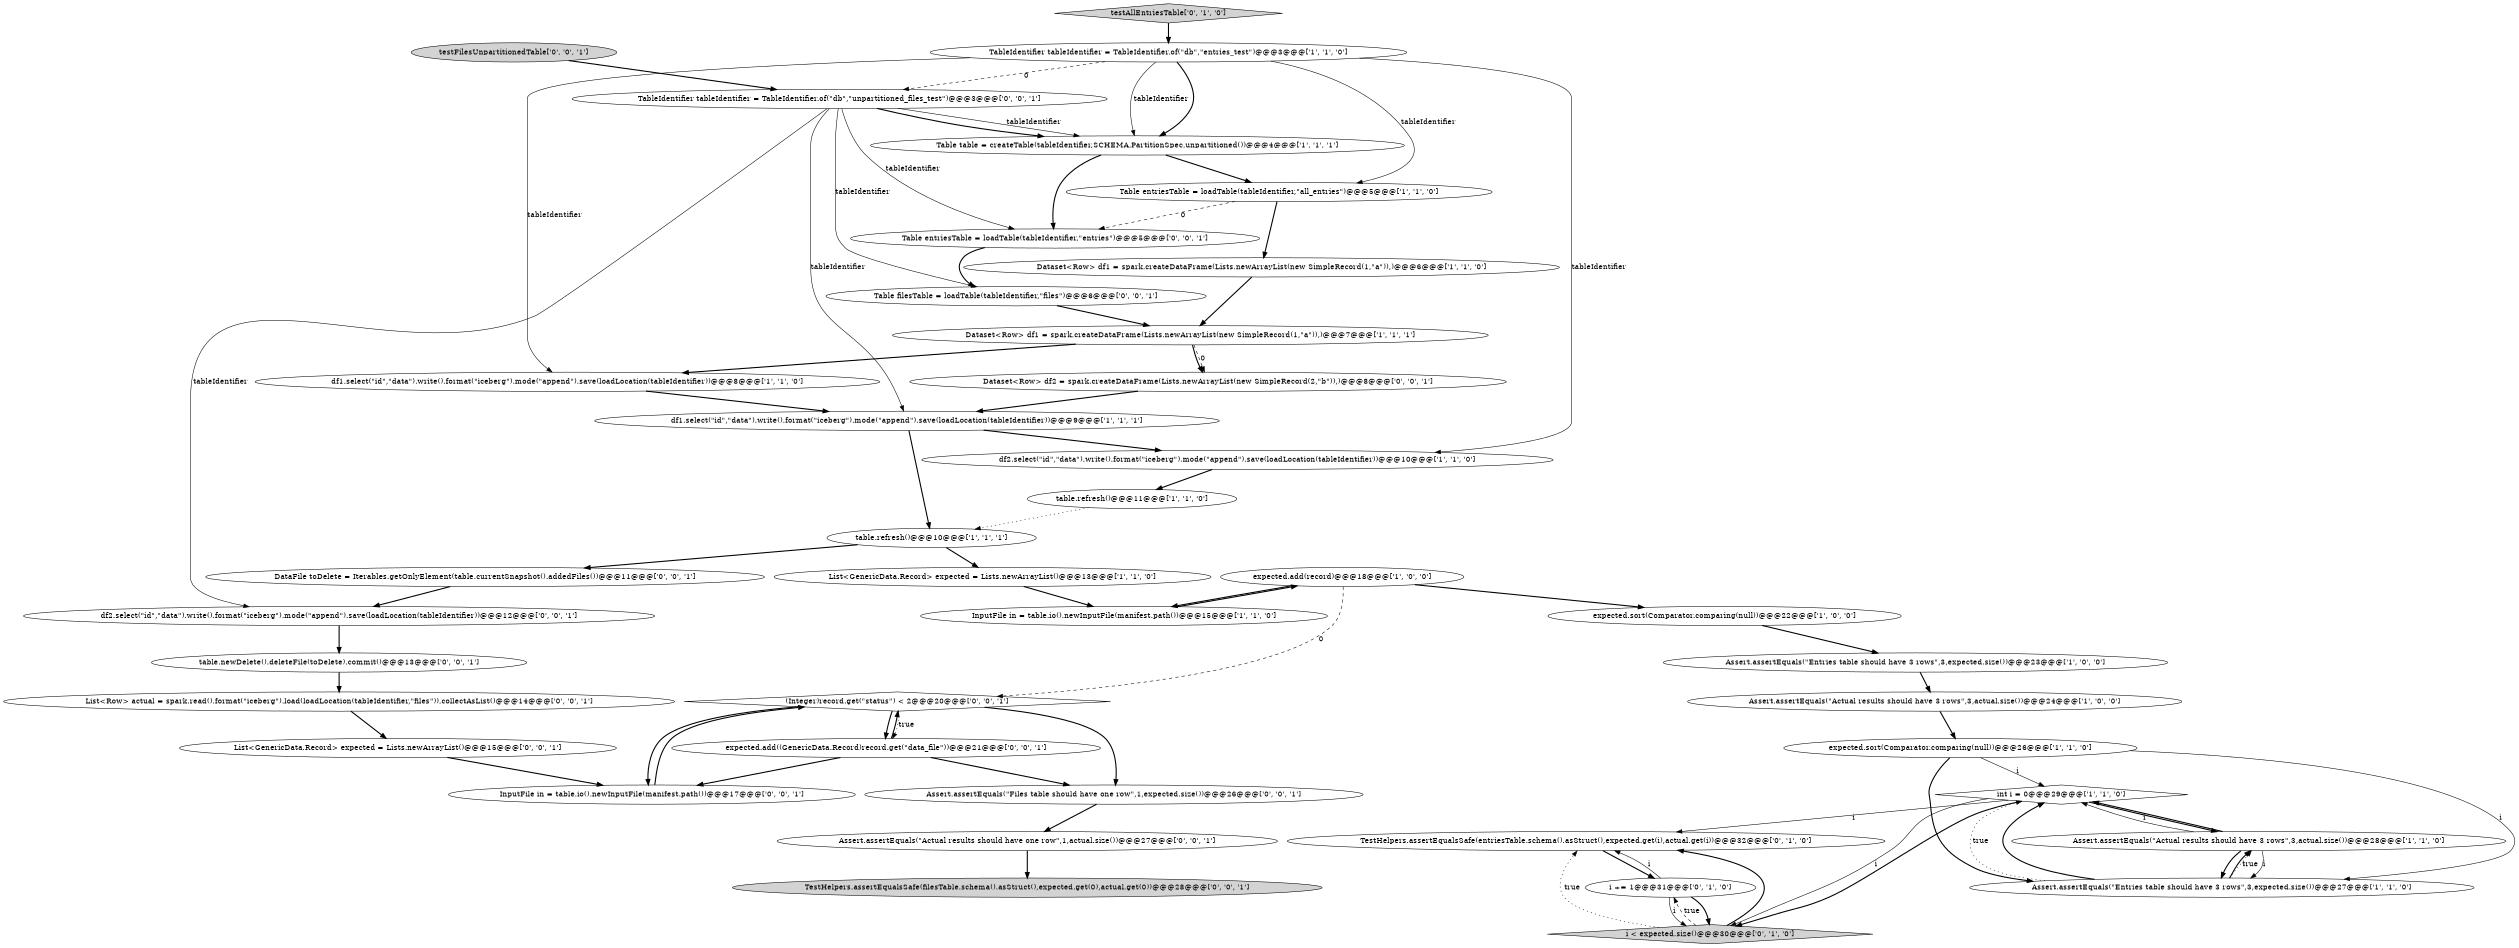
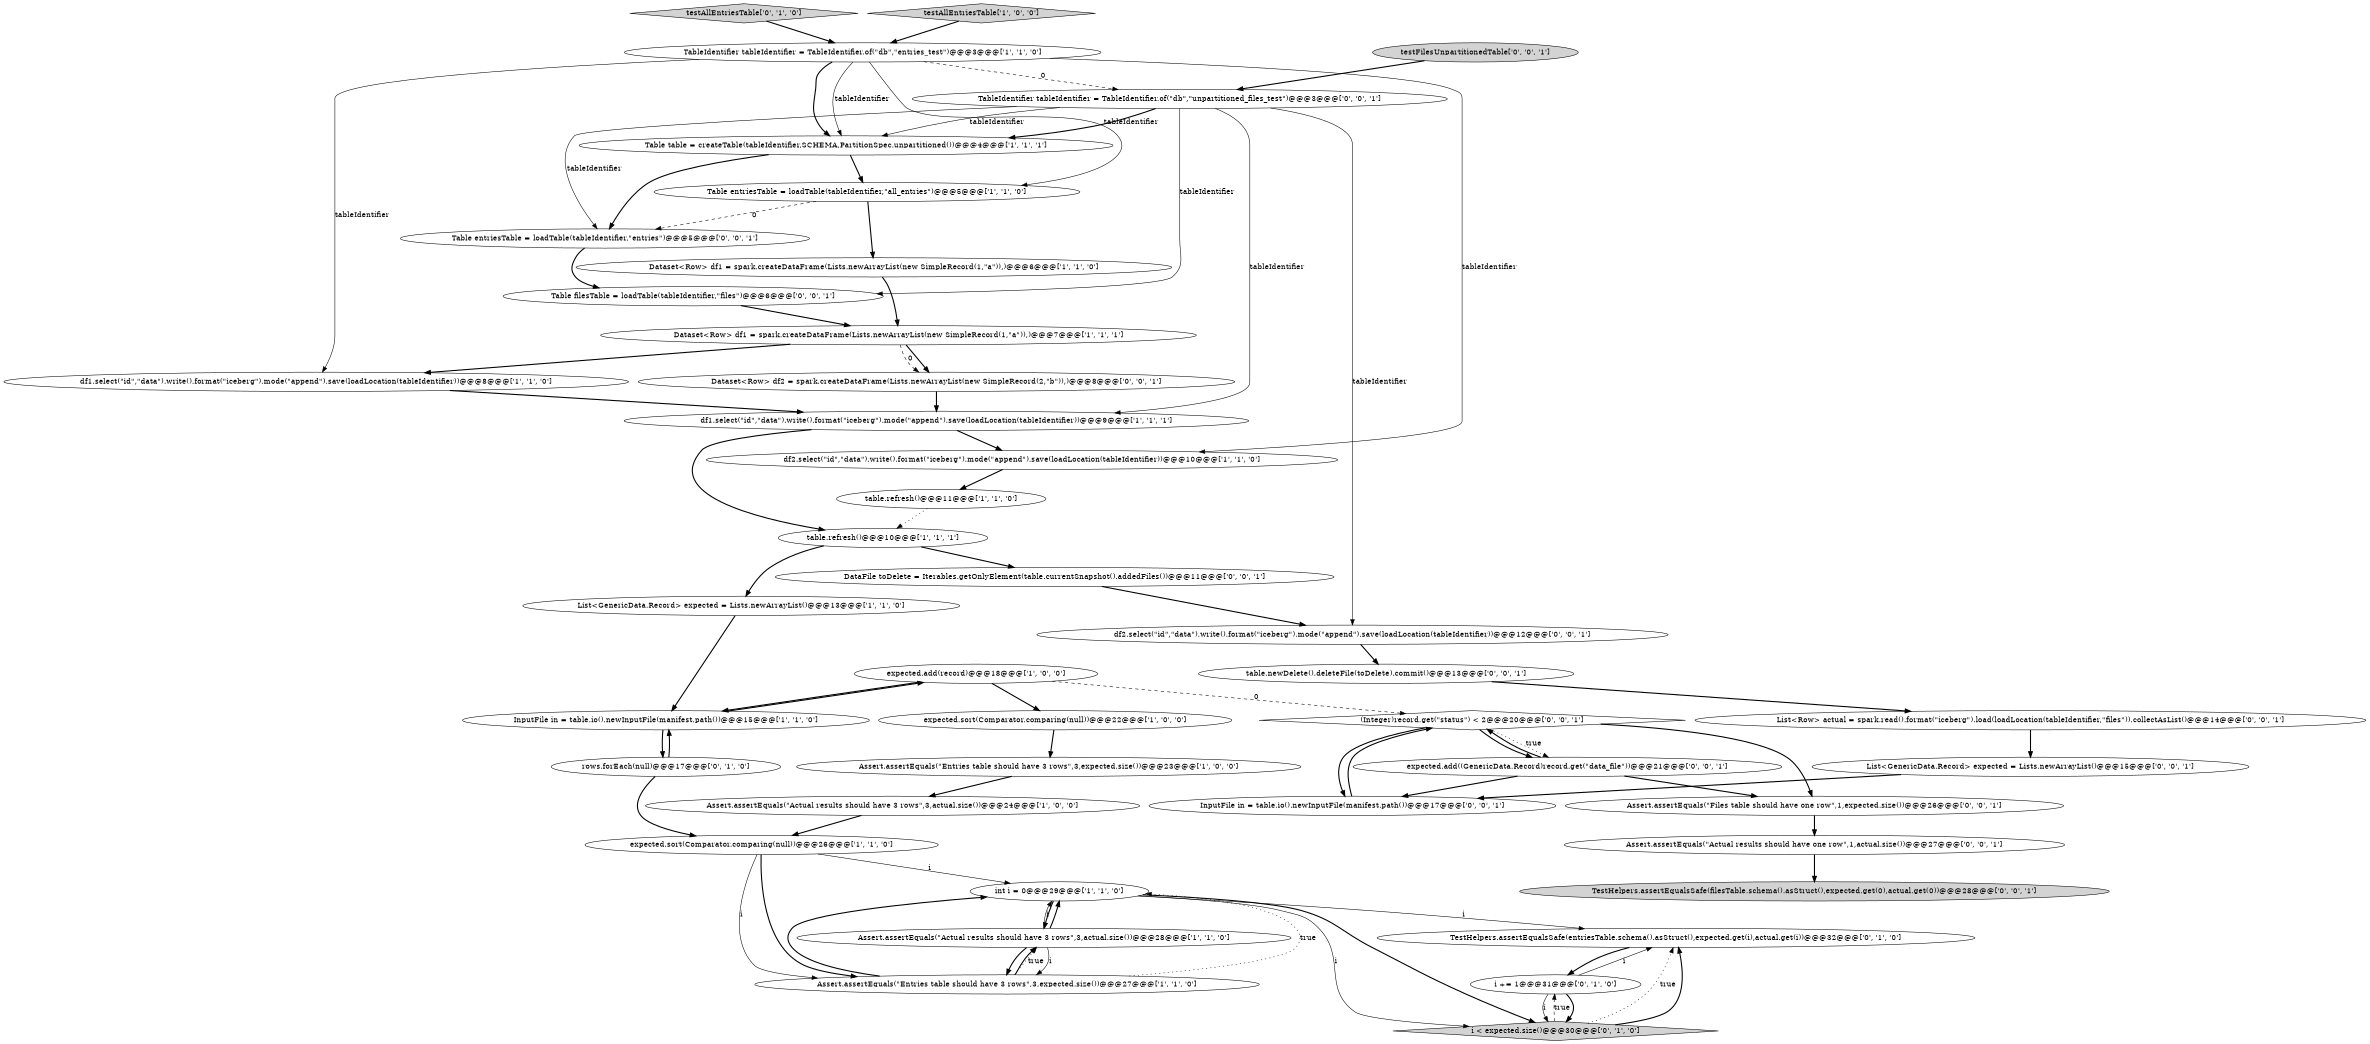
node "testAllEntriesTable['1', '0', '0']": added
node "rows.forEach(null)@@@17@@@['0', '1', '0']": added
node "int i = 0@@@29@@@['1', '1', '0']": shape diamond -> ellipse
